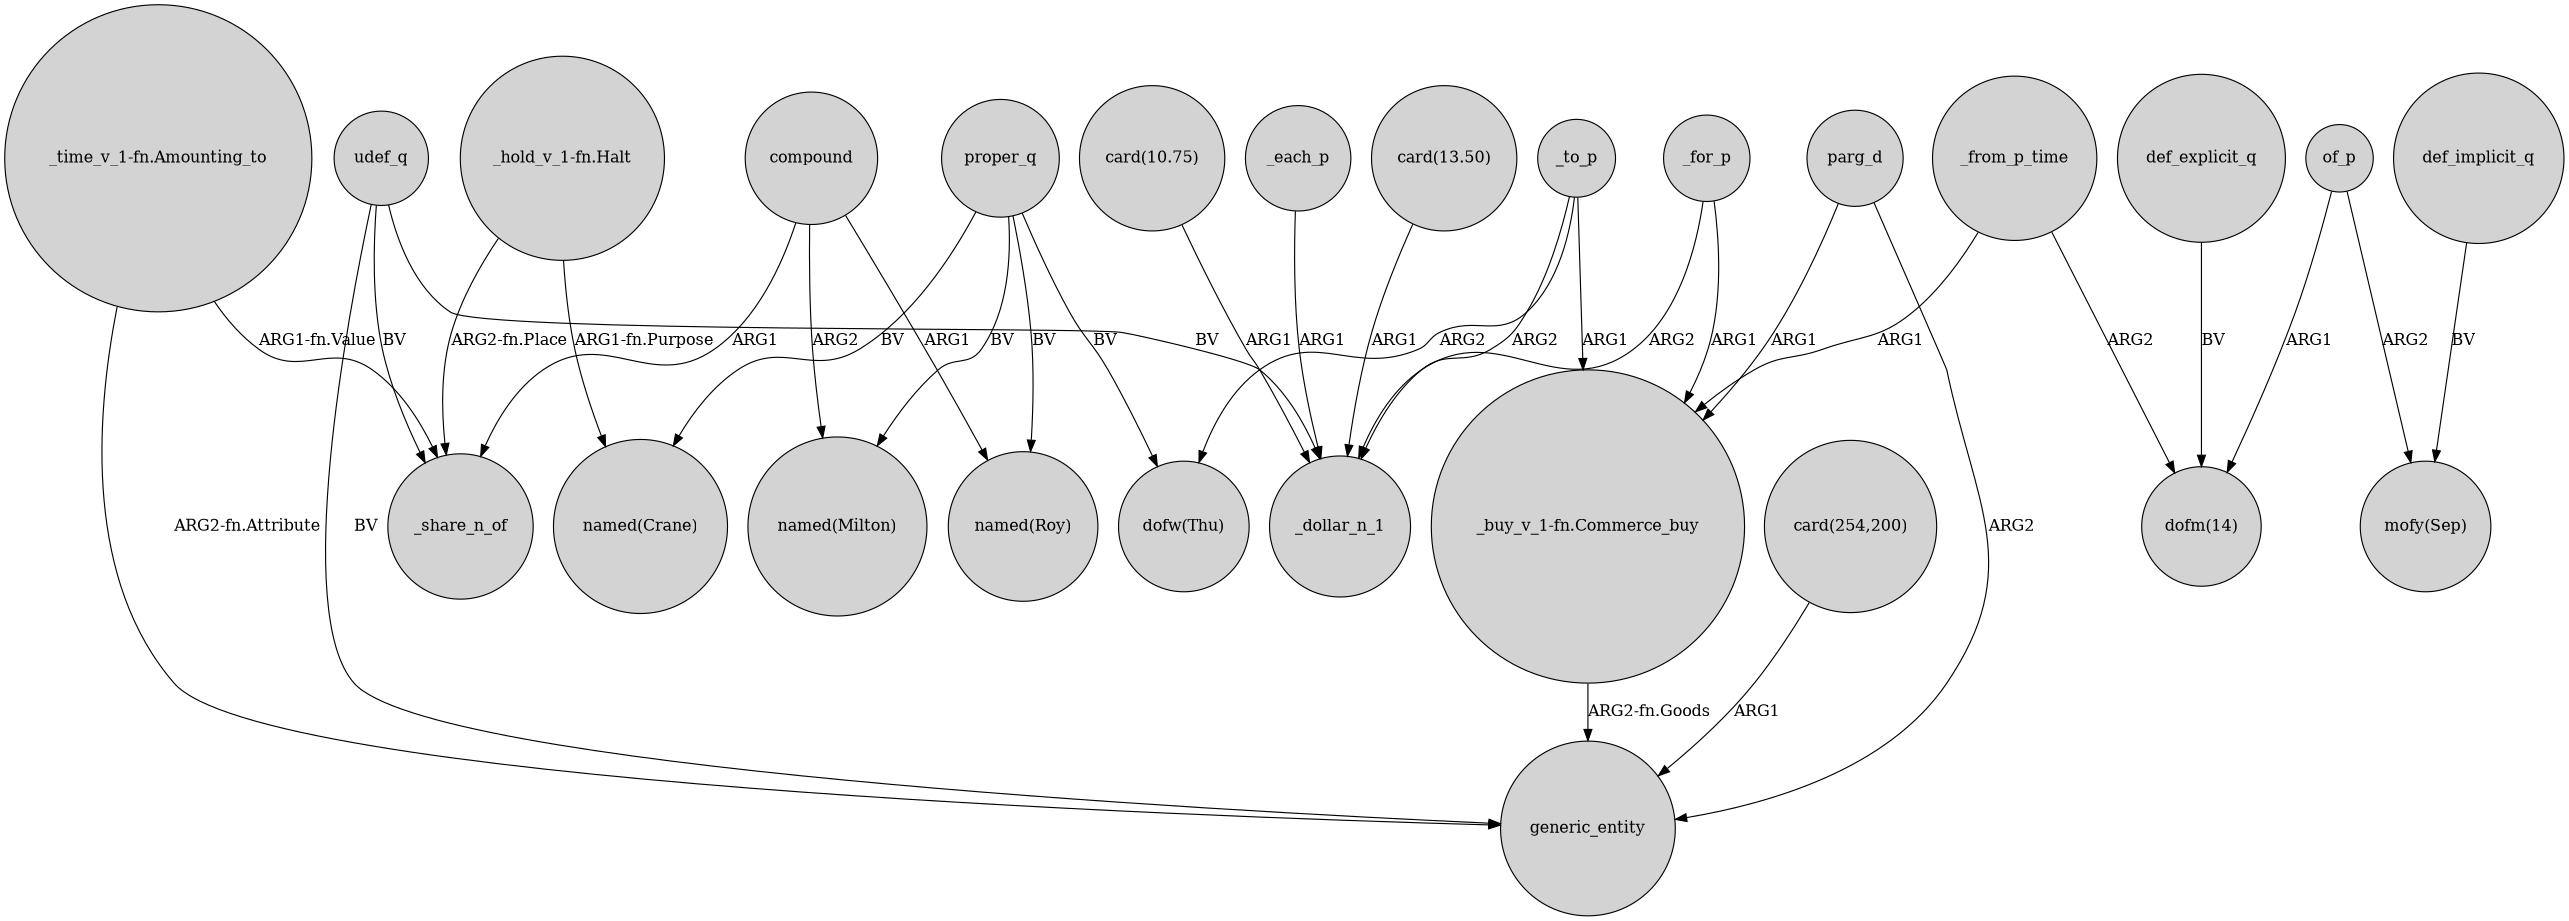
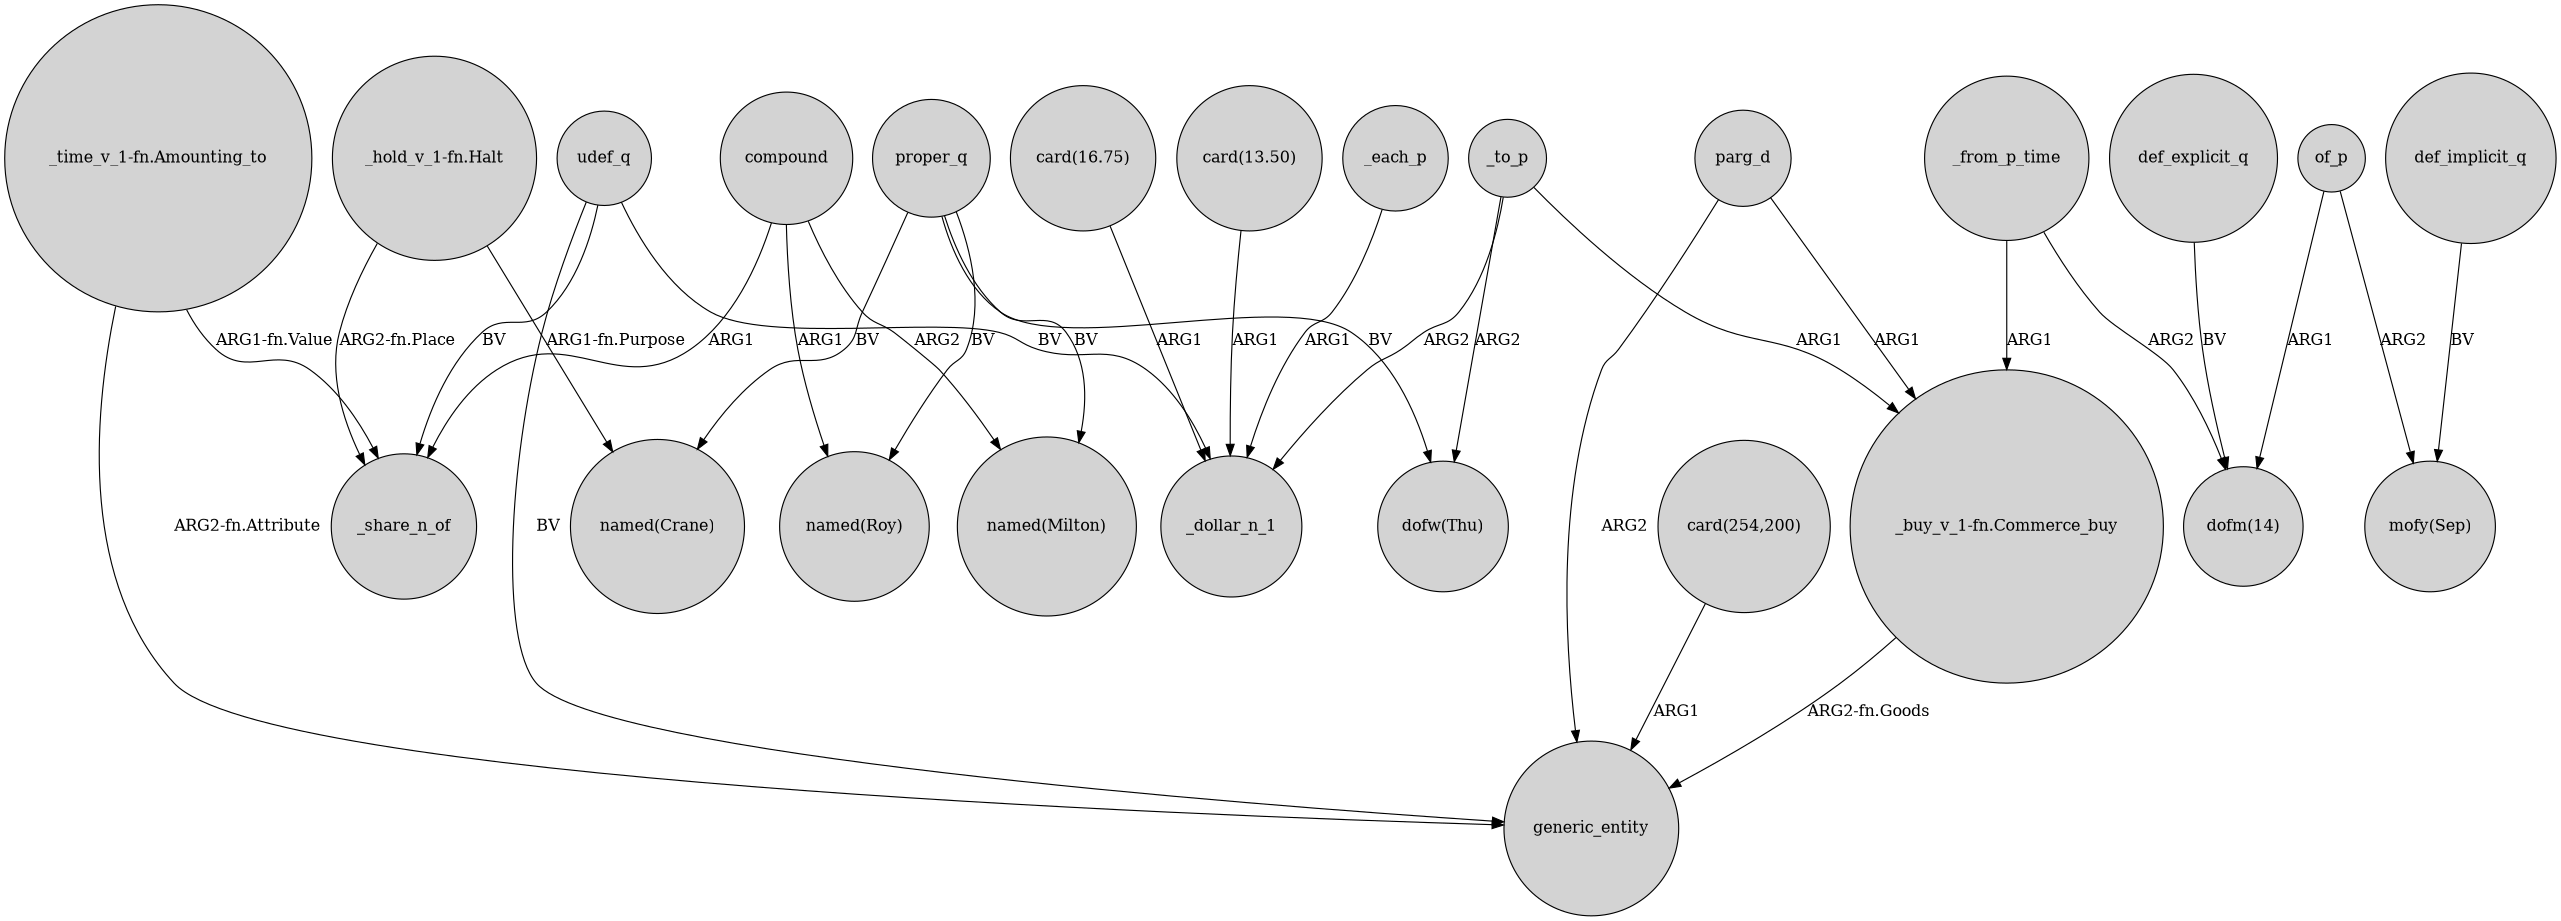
node "card(10.75)": label "card(10.75)" -> "card(16.75)"
node "_for_p": removed
